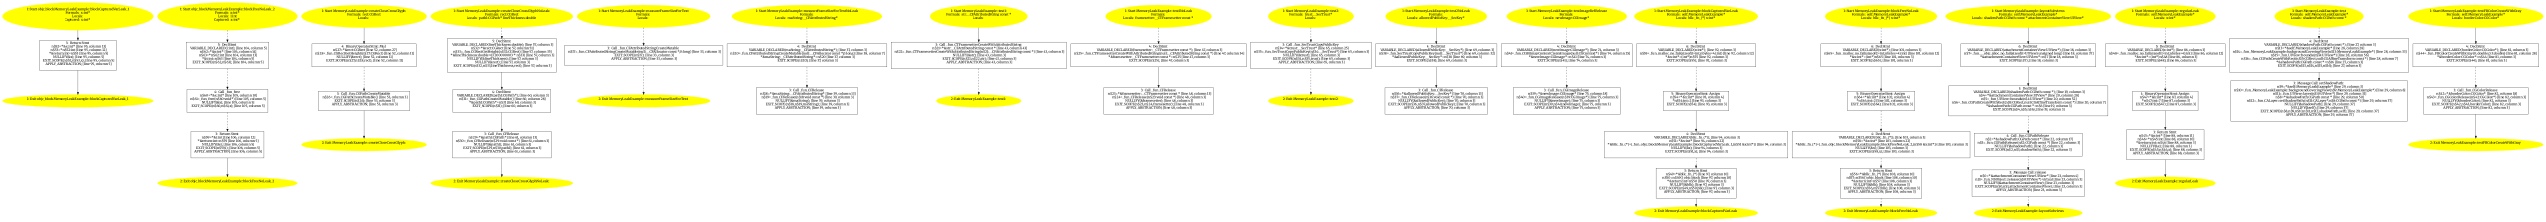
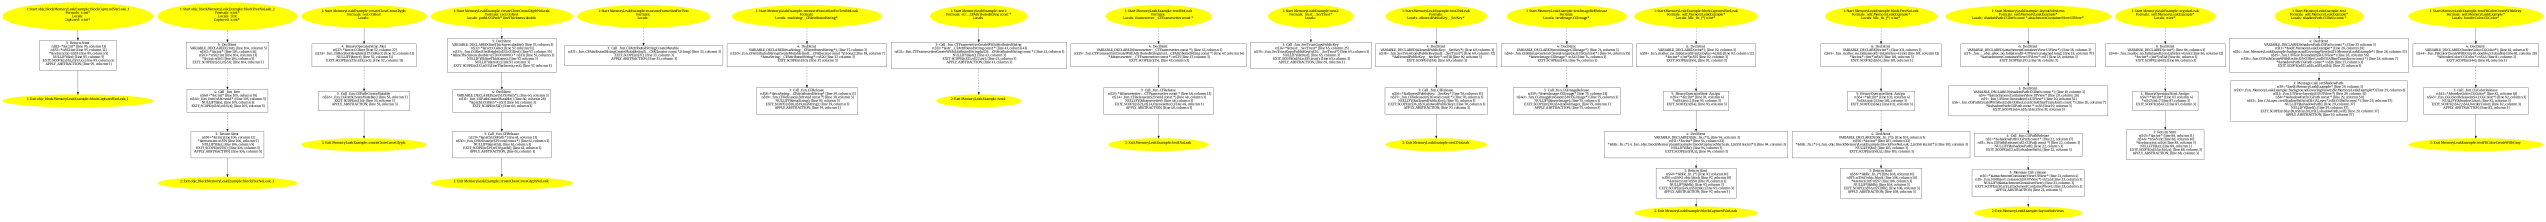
node "2: Exit MemoryLeakExample::measureFrameSizeForText": removed
node "2: Exit MemoryLeakExample::test2:": removed
node "2: Exit MemoryLeakExample::test1NoLeak": added
node "2: Exit MemoryLeakExample::test2NoLeak": added
node "2: Exit MemoryLeakExample::regularLeak": removed
node "2: Exit MemoryLeakExample::blockFreeNoLeak": removed
